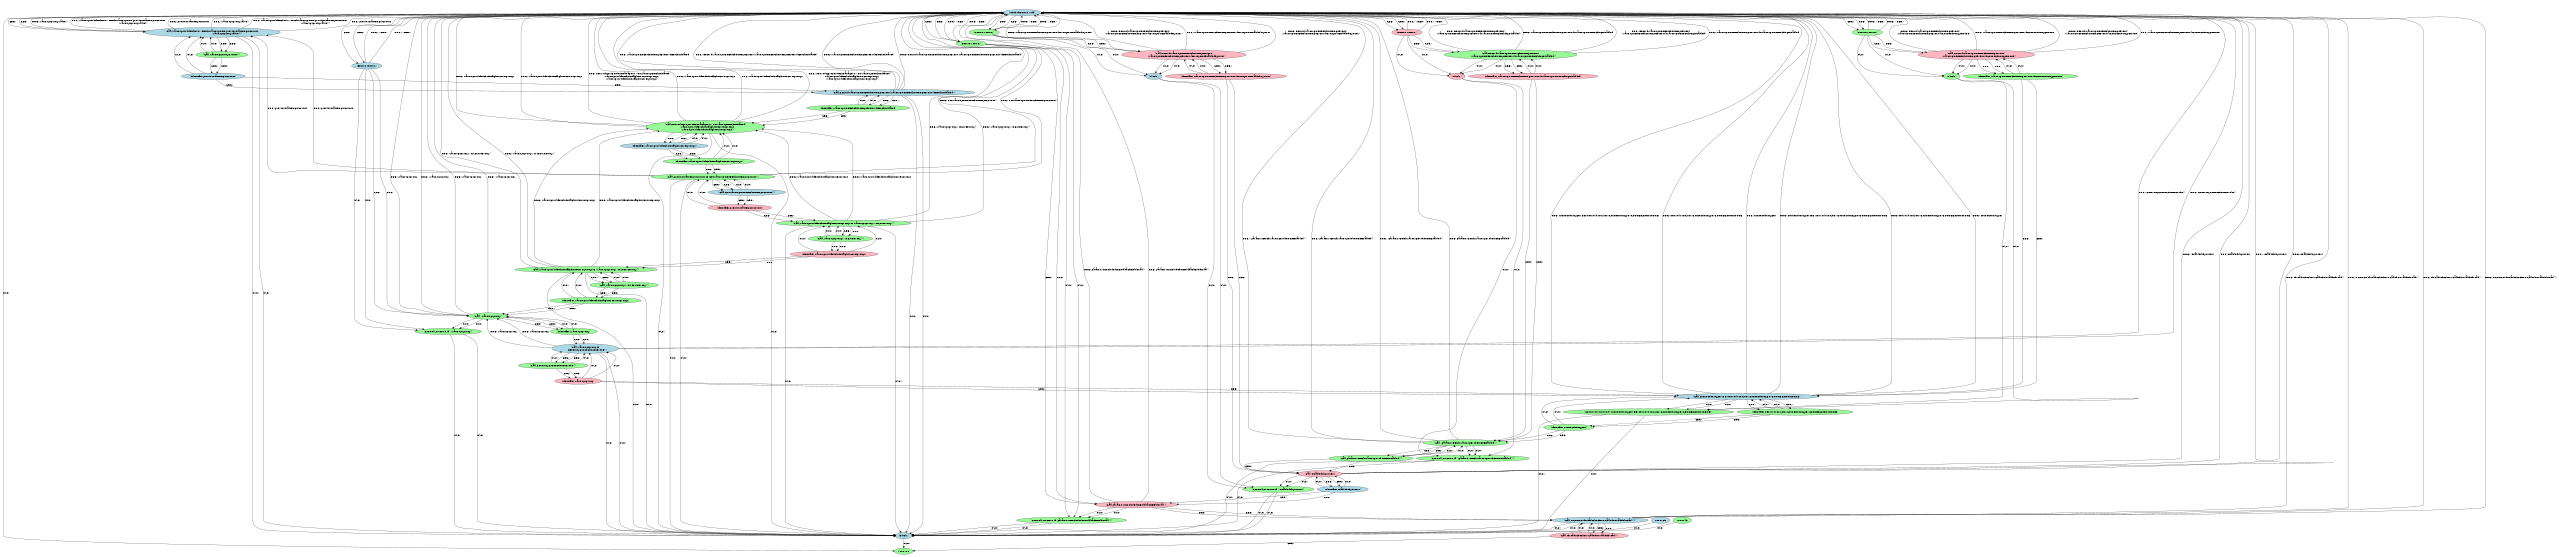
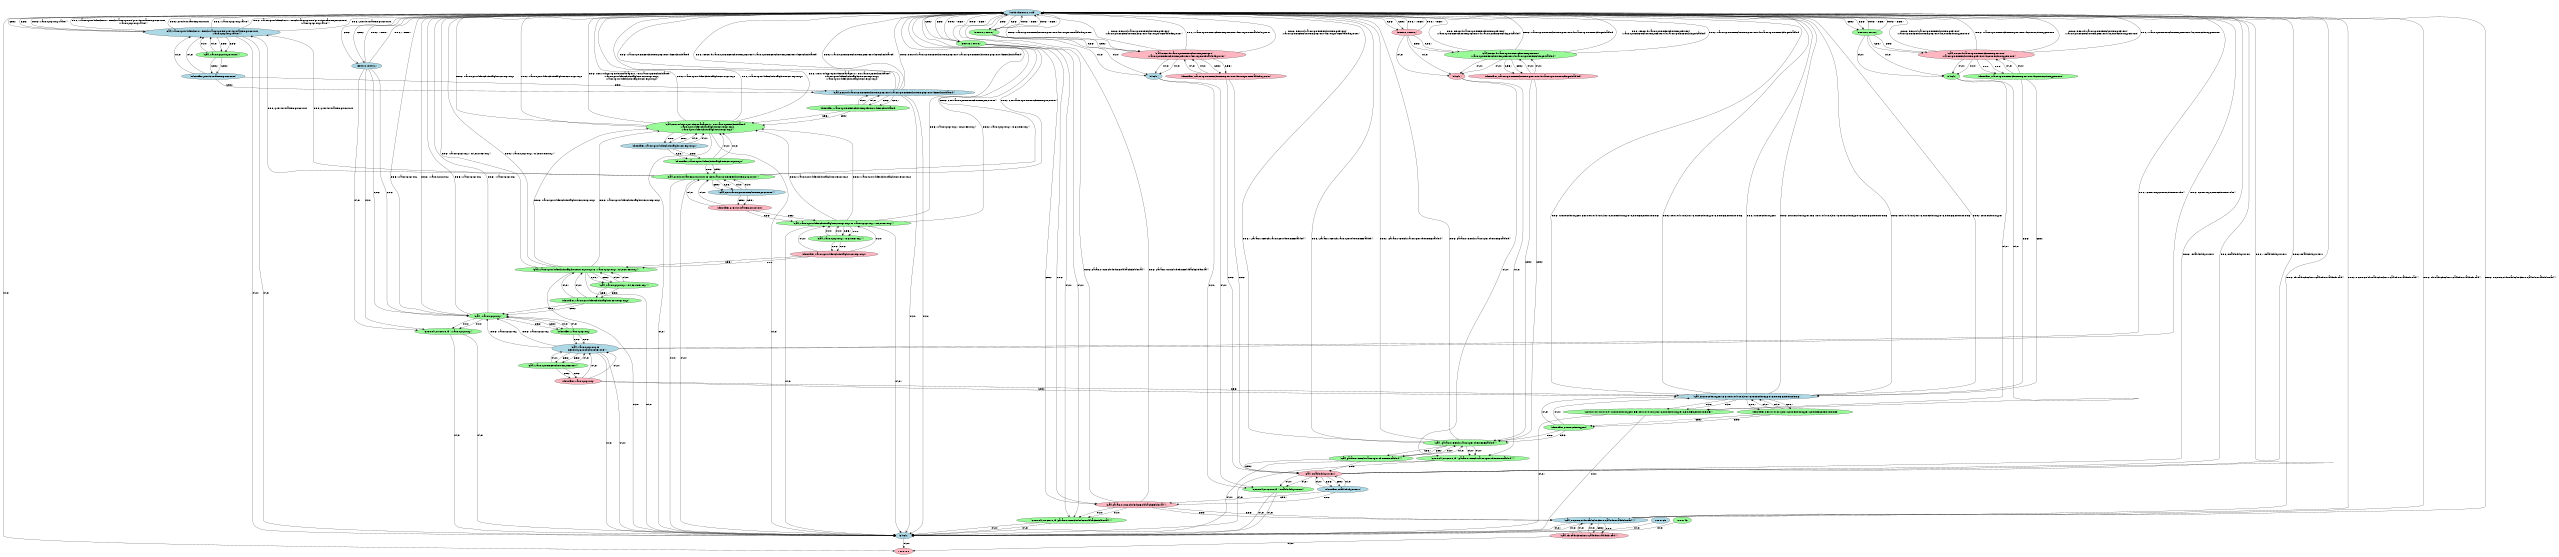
node "(Call,GetProxyConnectionToProbe())": label "(Call,GetProxyConnectionToProbe())" -> "(Call,WarmupURLFetchAttemptEvent())"
edge "(Call,thread_checker_.CalledOnValidThread())" -> "1000100": label "CFG: " -> "AST: "
node "1000100": fillcolor palegreen -> lightpink
